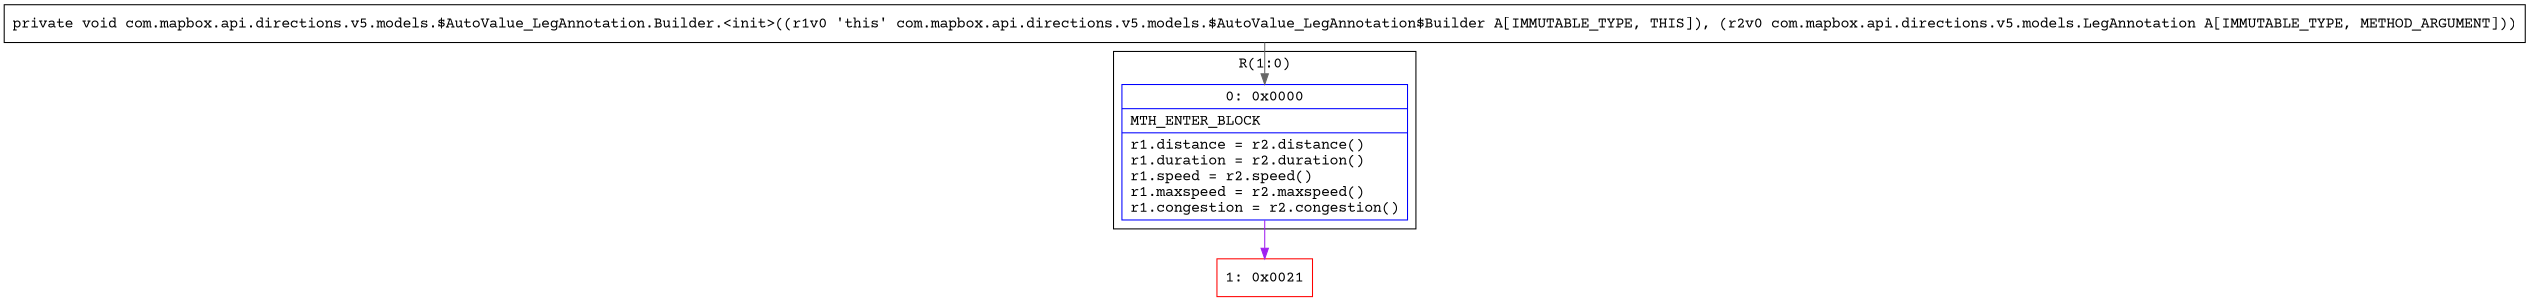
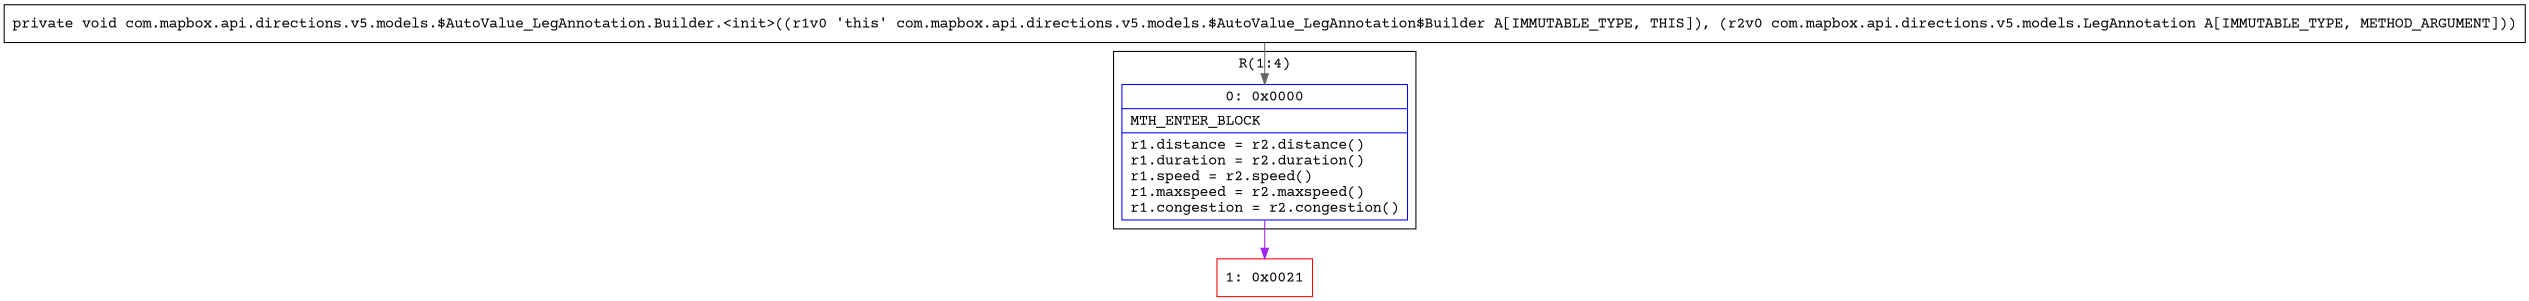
cluster "R(1:0)": label "R(1:0)" -> "R(1:4)"
